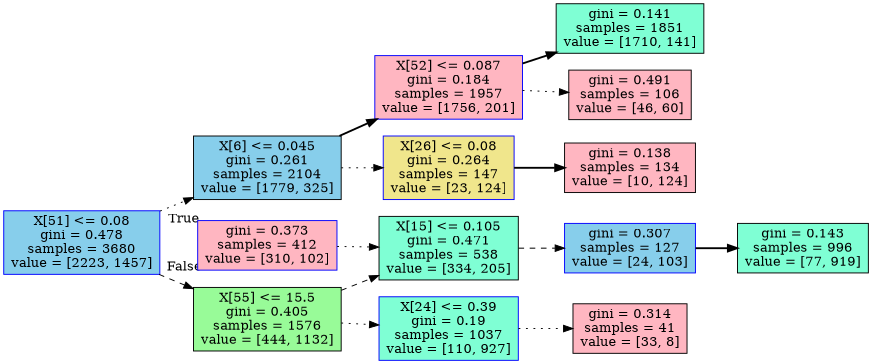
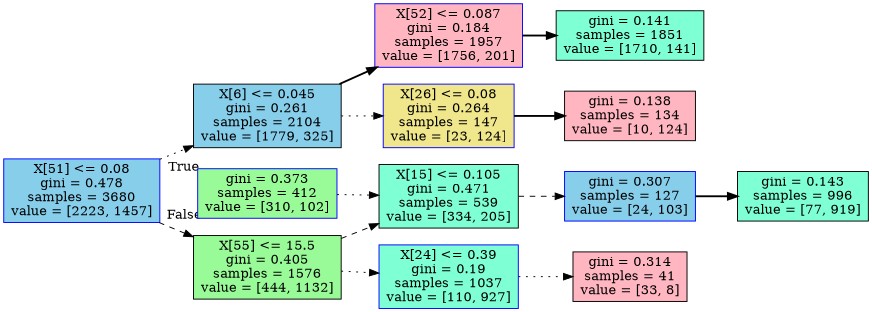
node "gini = 0.491 samples = 106 value = [46, 60]": removed
node "gini = 0.373 samples = 412 value = [310, 102]": fillcolor lightpink -> palegreen
node "X[15] <= 0.105 gini = 0.471 samples = 538 value = [334, 205]": label "X[15] <= 0.105 gini = 0.471 samples = 538 value = [334, 205]" -> "X[15] <= 0.105 gini = 0.471 samples = 539 value = [334, 205]"
